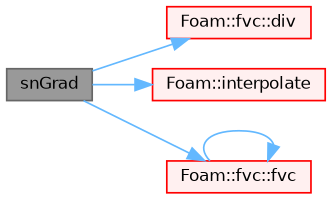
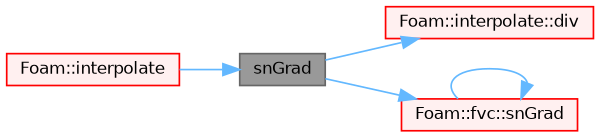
node "Foam::fvc::div": label "Foam::fvc::div" -> "Foam::interpolate::div"
edge "snGrad" -> "Foam::interpolate": reversed
node "Foam::fvc::fvc": label "Foam::fvc::fvc" -> "Foam::fvc::snGrad"
